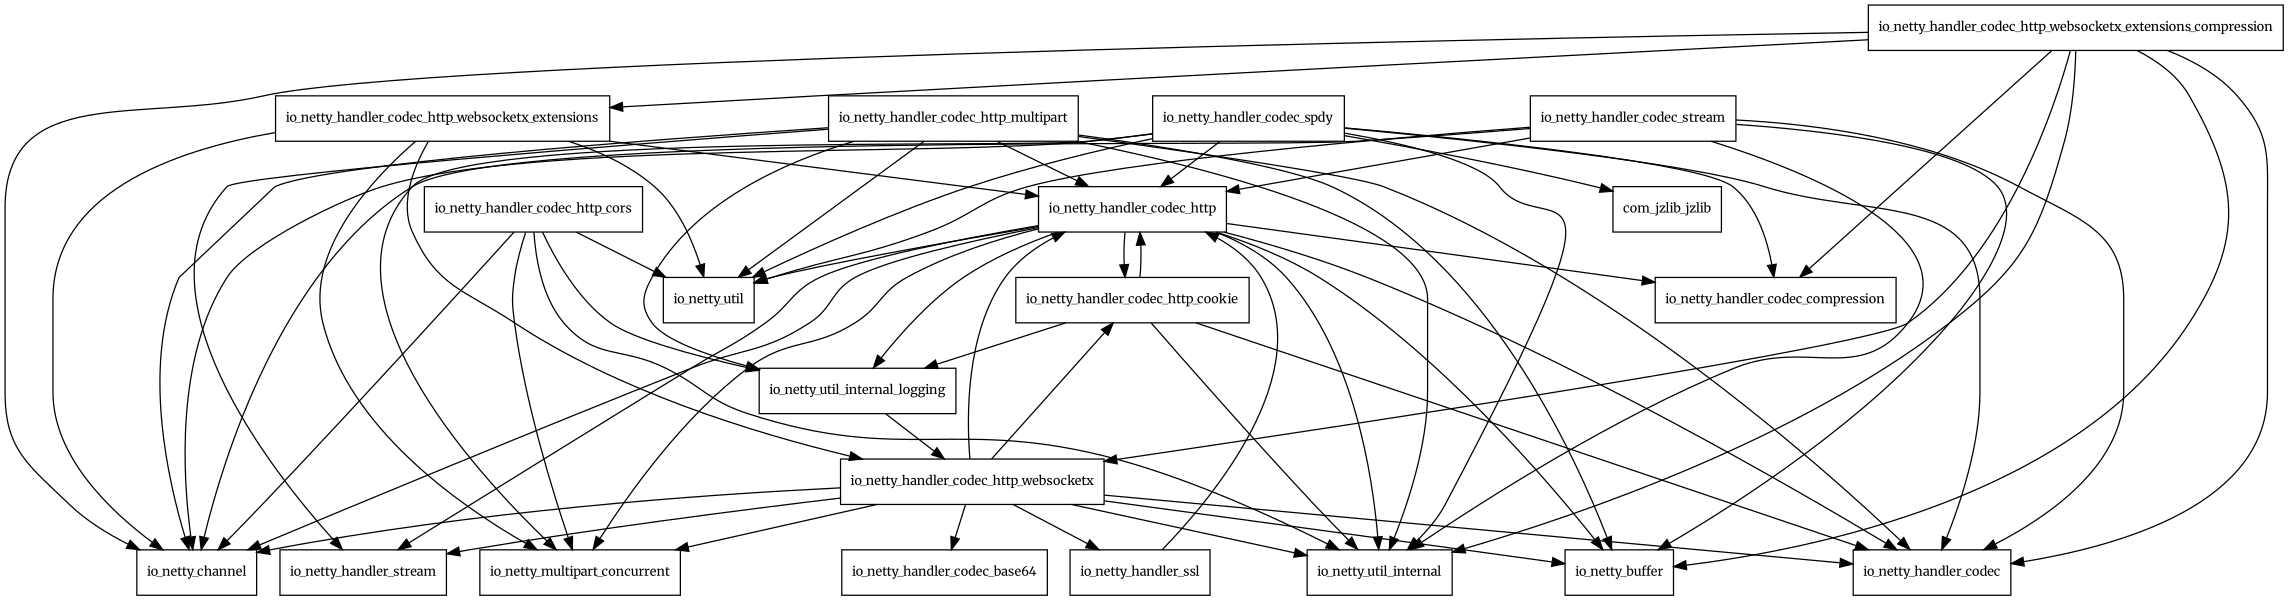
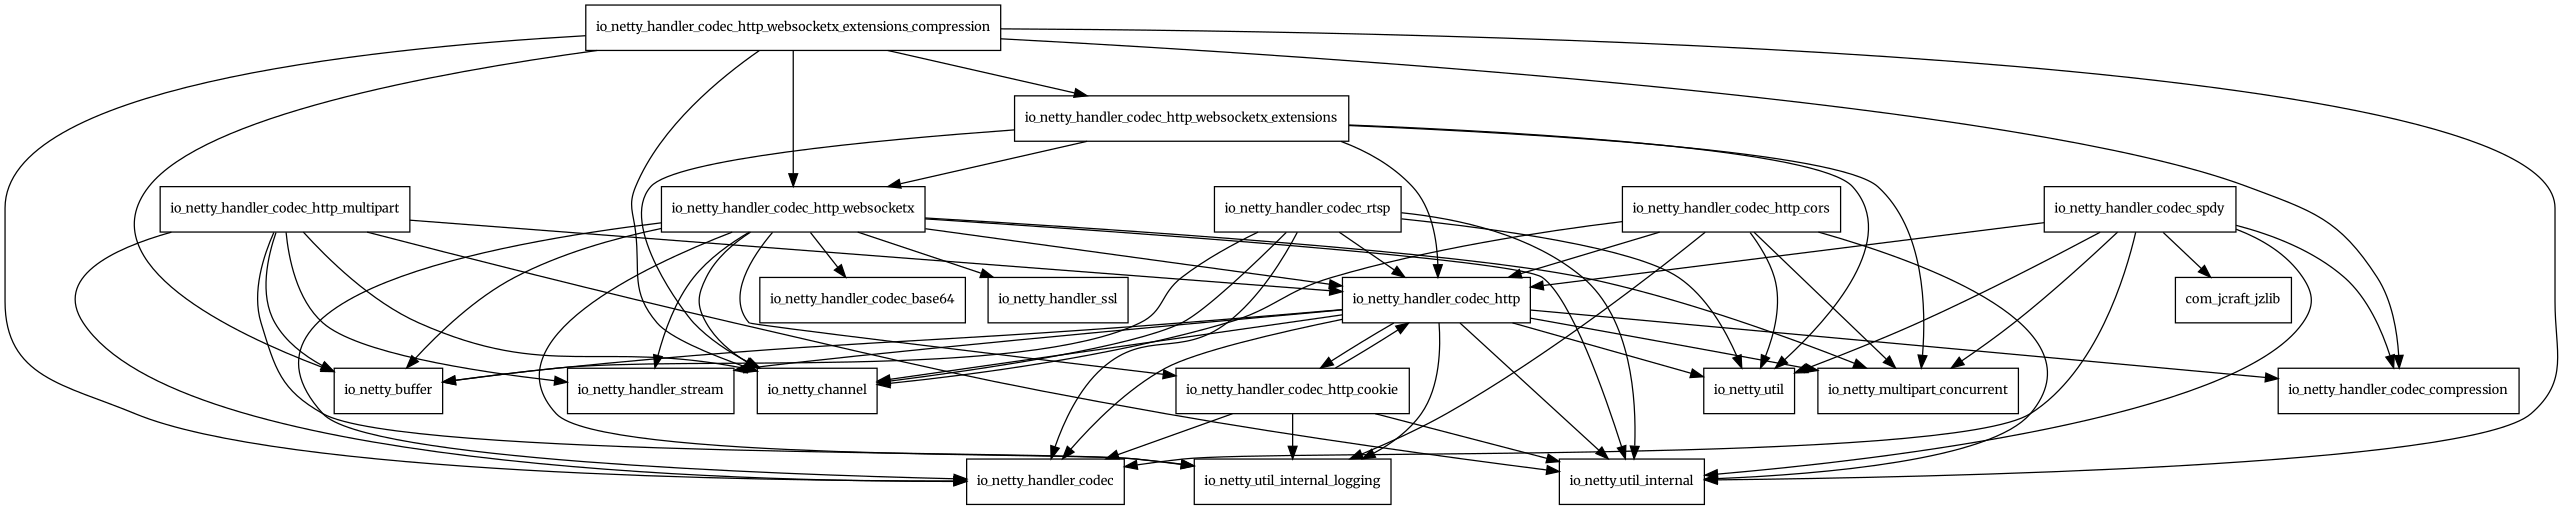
node "io_netty_handler_codec_stream": label "io_netty_handler_codec_stream" -> "io_netty_handler_codec_rtsp"
edge "io_netty_handler_codec_spdy" -> "io_netty_channel": removed
edge "io_netty_handler_codec_http_multipart" -> "io_netty_util": removed
node "com_jzlib_jzlib": label "com_jzlib_jzlib" -> "com_jcraft_jzlib"
edge "io_netty_handler_ssl" -> "io_netty_handler_codec_http": now "io_netty_handler_codec_http_cors" -> "io_netty_handler_codec_http"
edge "io_netty_util_internal_logging" -> "io_netty_handler_codec_http_websocketx": reversed
